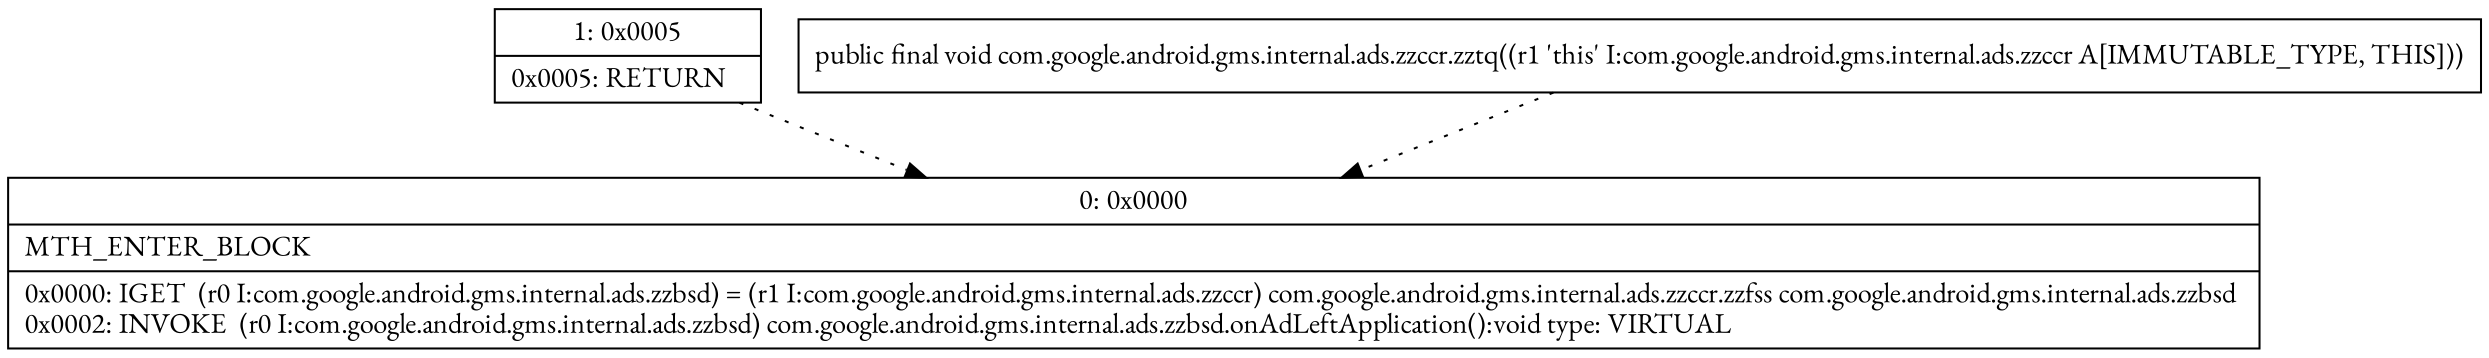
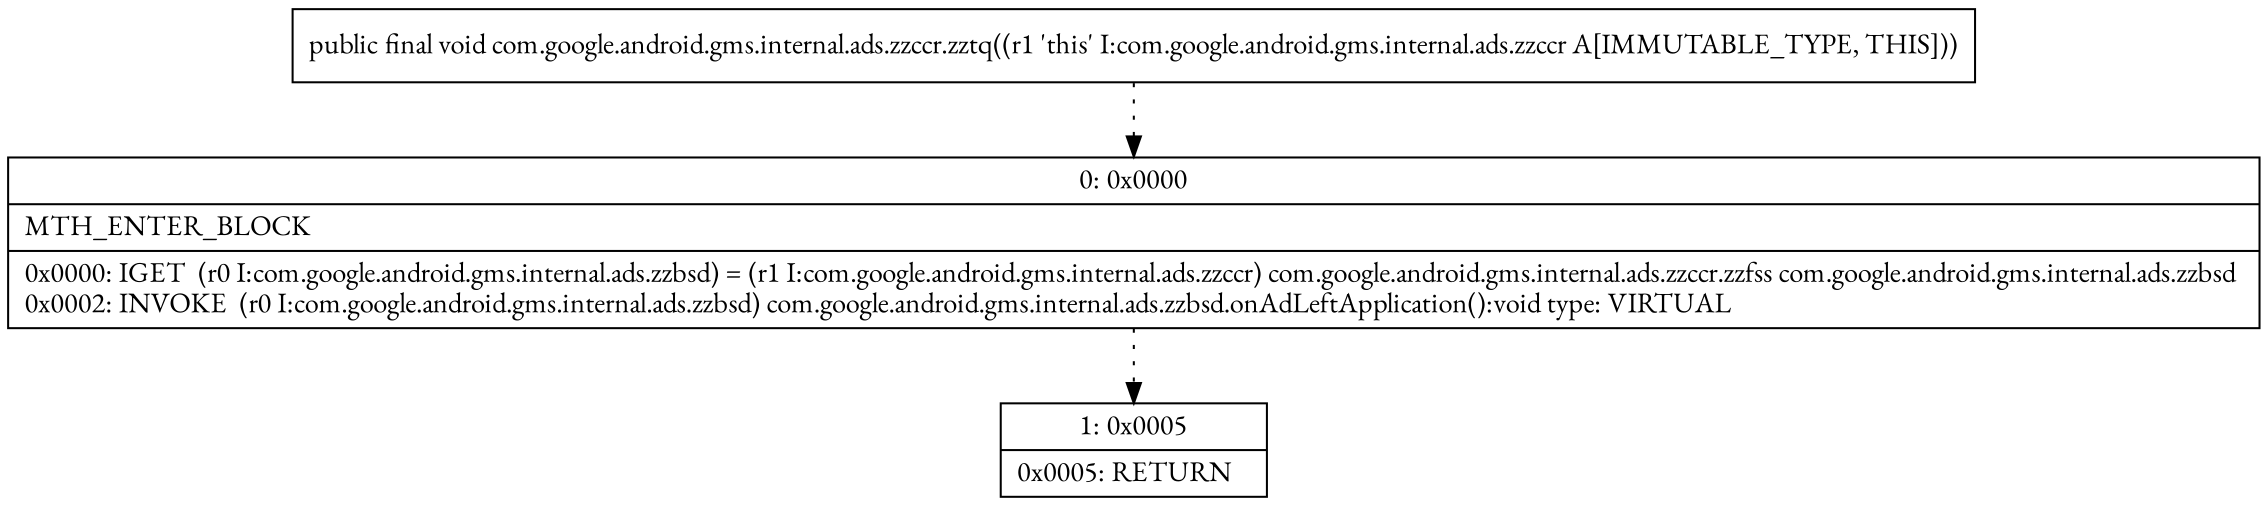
edge "1: 0x0005" -> "0: 0x0000": reversed
